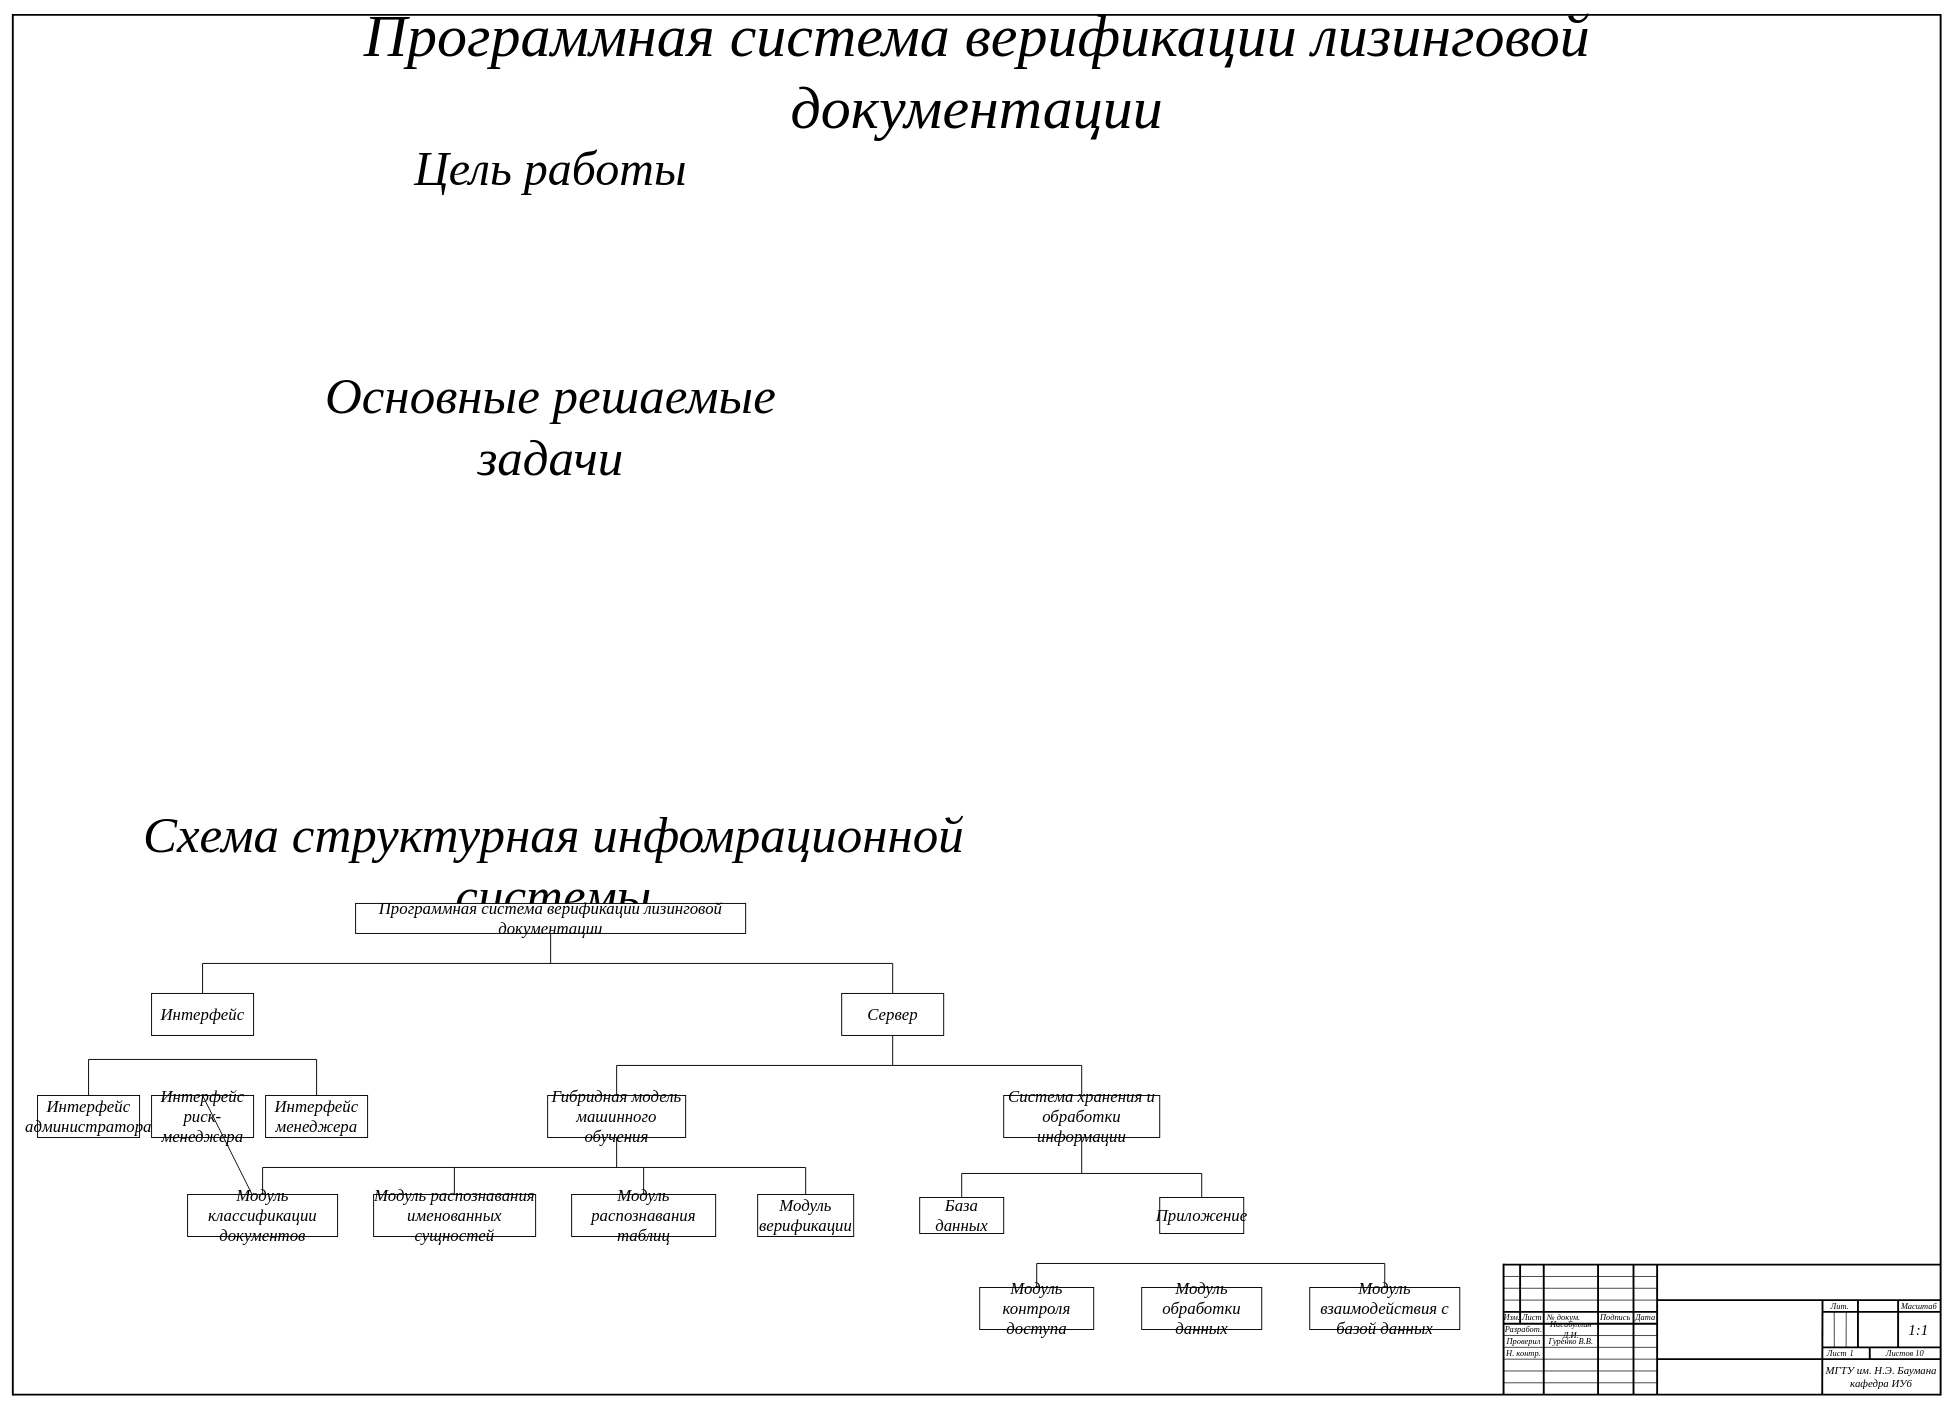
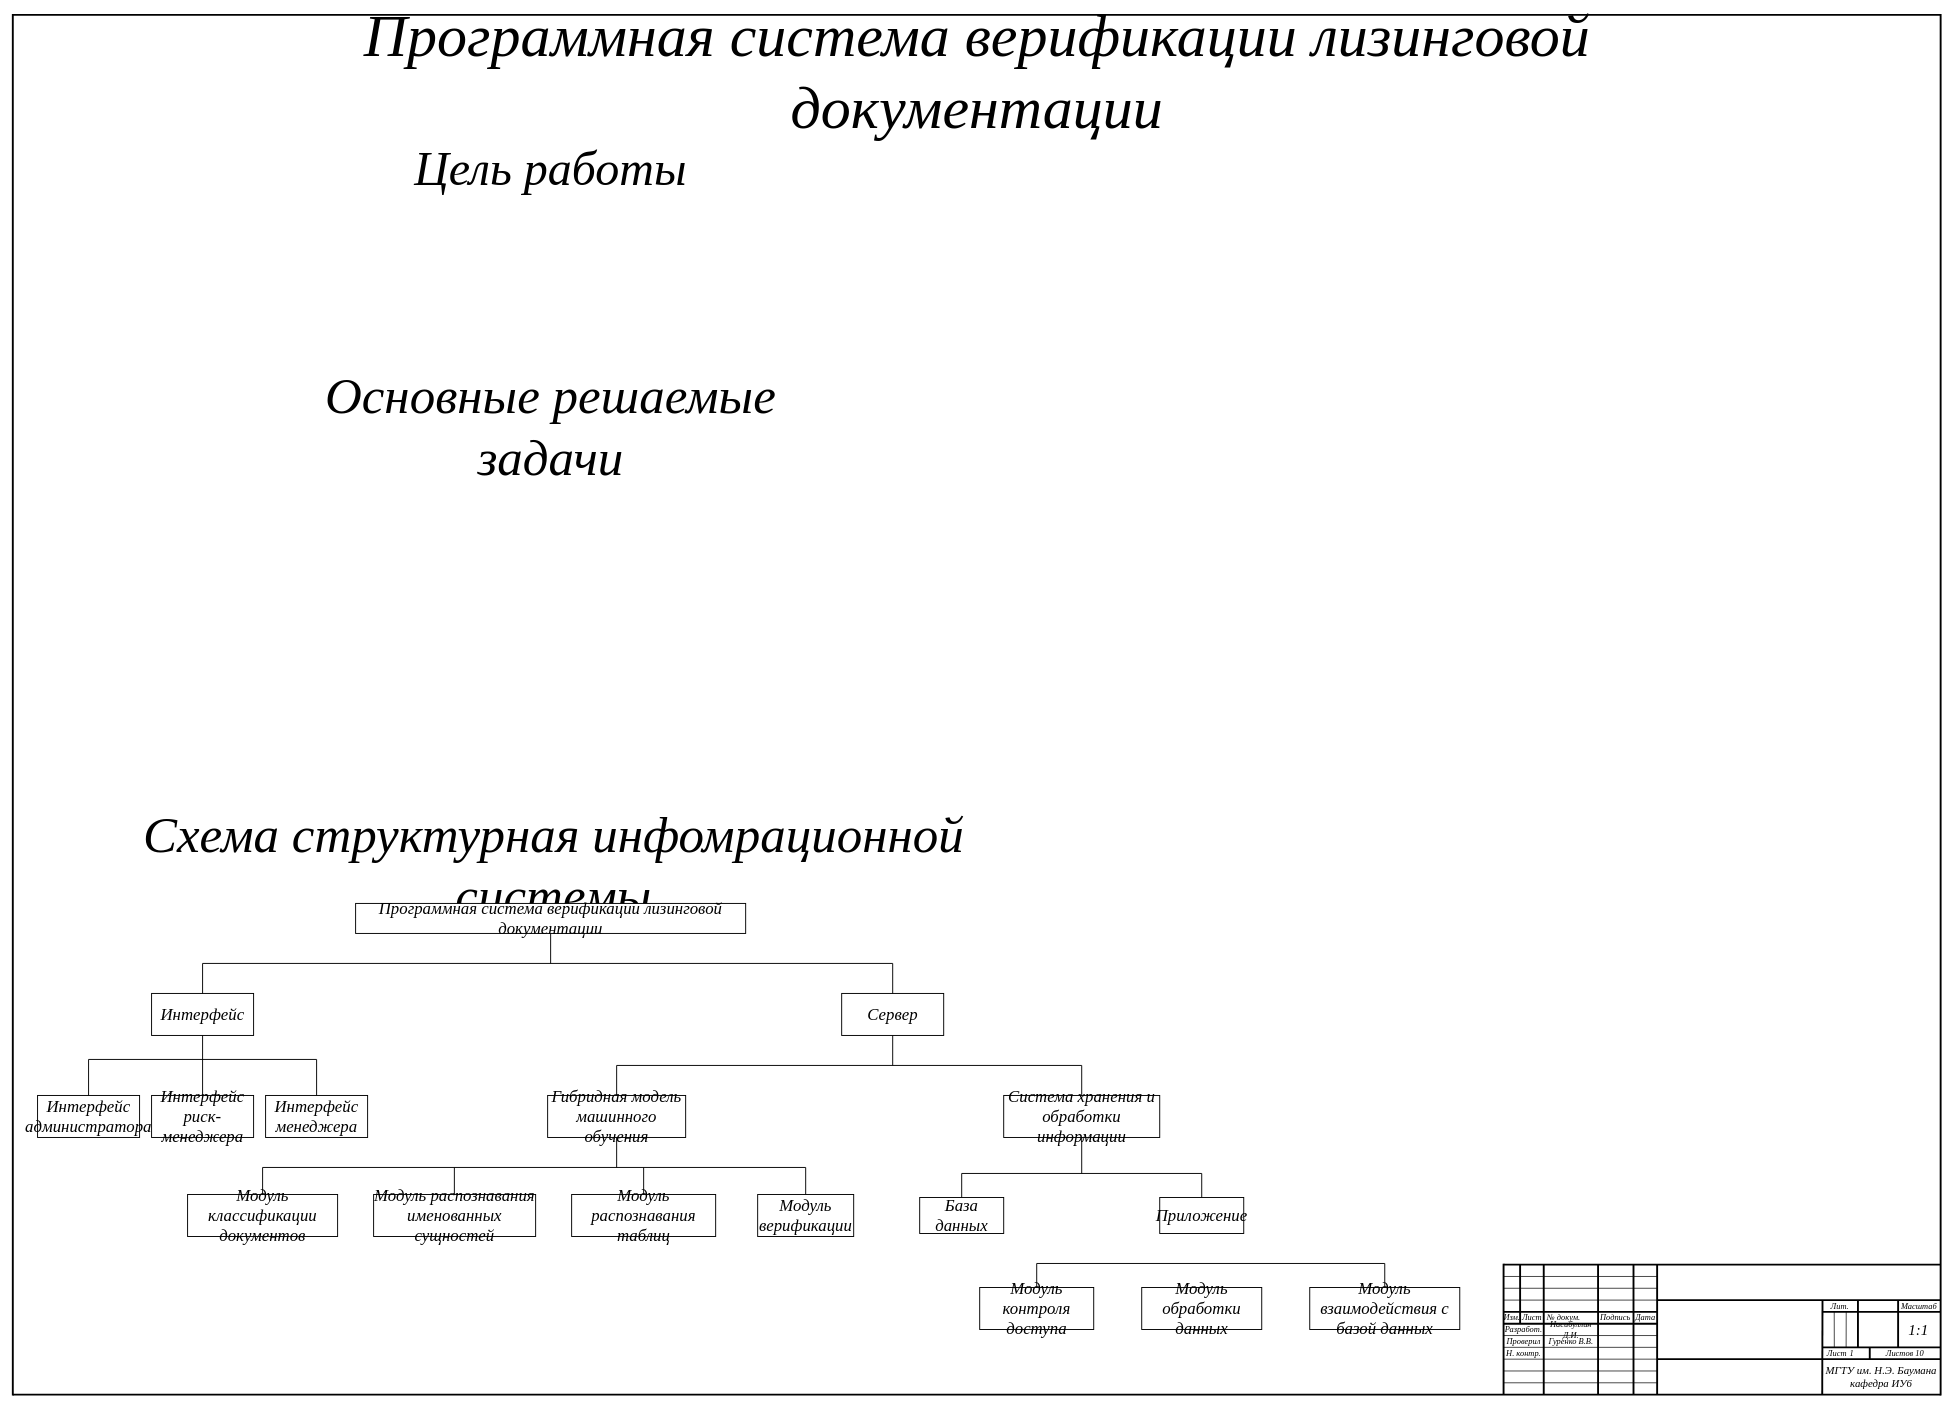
edge "Интерфейс риск-менеджера" -- "Модуль классификации документов": now "Интерфейс риск-менеджера" -- "Интерфейс"
